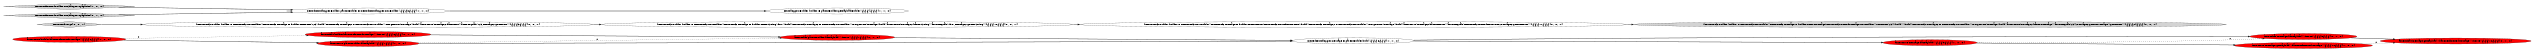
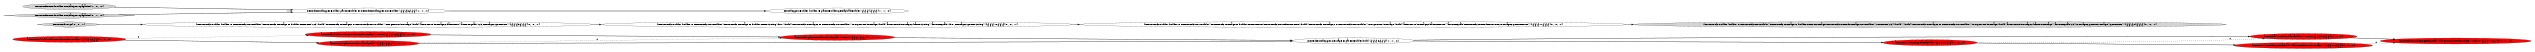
node "testOneofNestedBuilderOnChangePropagation['1', '0', '0']": shape diamond -> ellipse
